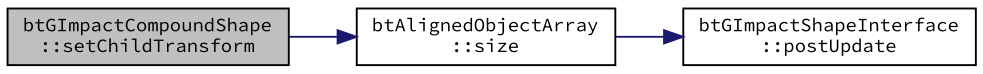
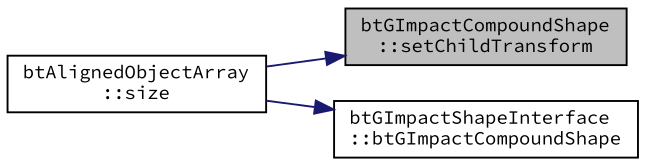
edge "btGImpactCompoundShape ::setChildTransform" -> "btAlignedObjectArray ::size": reversed
node "btGImpactShapeInterface ::postUpdate": label "btGImpactShapeInterface ::postUpdate" -> "btGImpactShapeInterface ::btGImpactCompoundShape"
